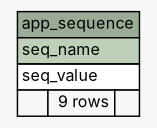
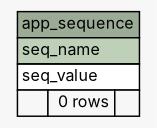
node "app_sequence": text "9 rows" -> "0 rows"
